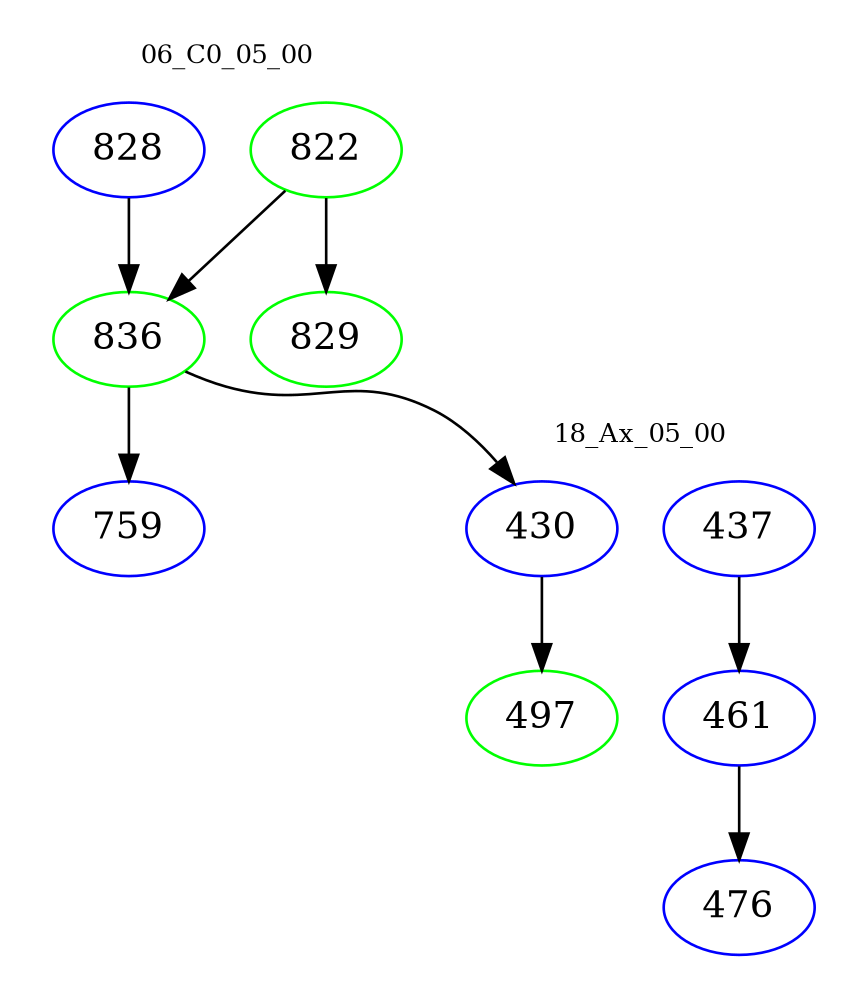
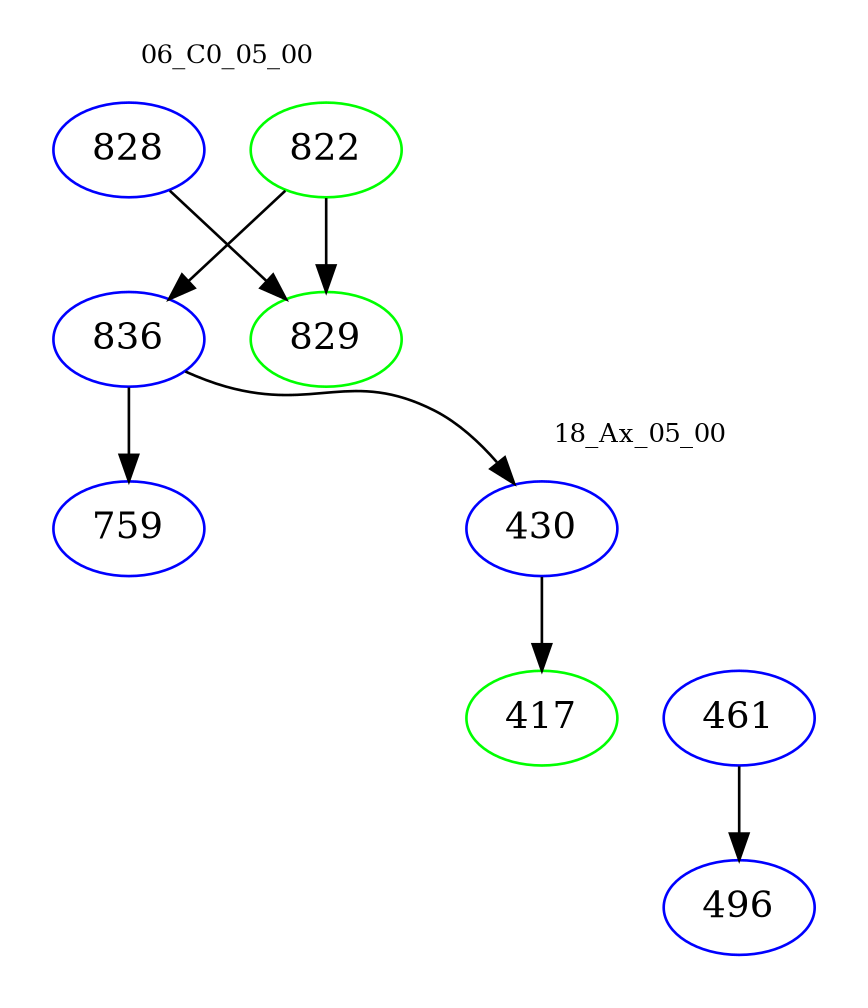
edge "828" -> "836": now "828" -> "829"
node "836": color green -> blue
node "437": removed
node "497": label "497" -> "417"
node "476": label "476" -> "496"
